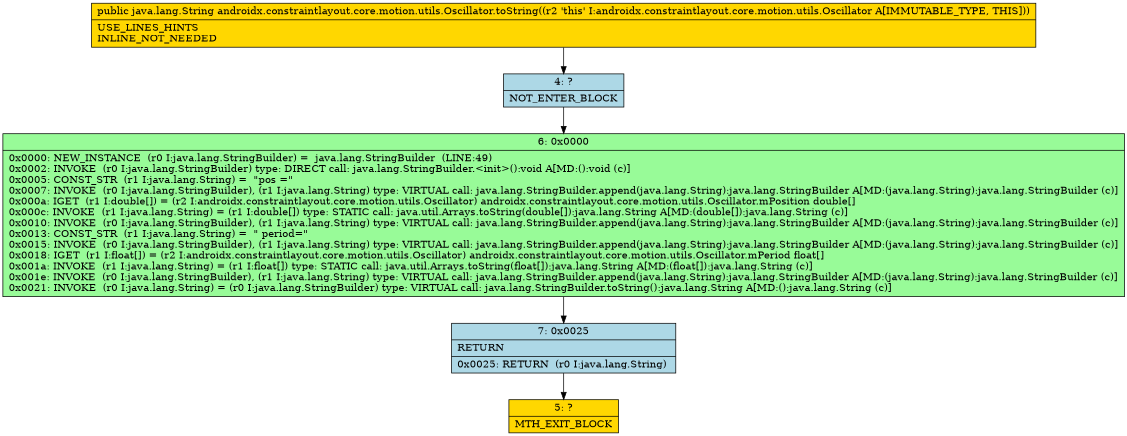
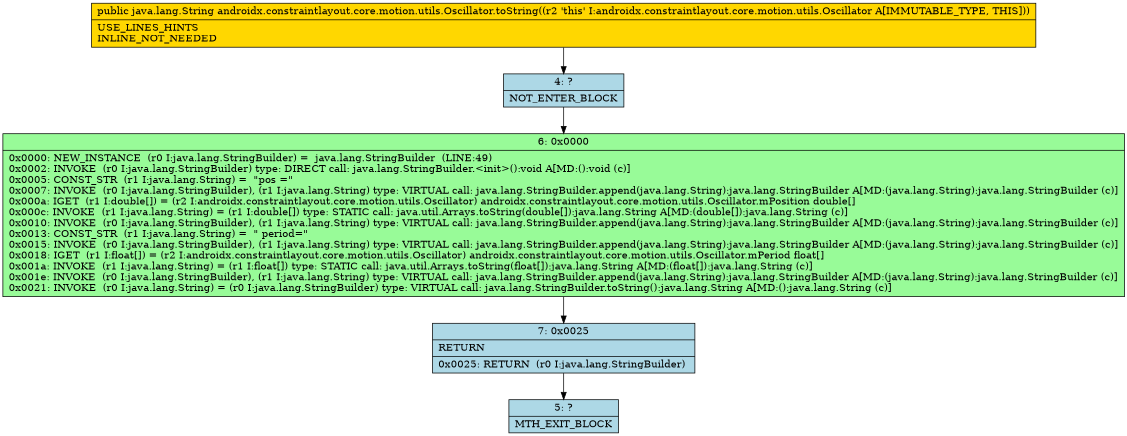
node "7: 0x0025": text "0x0025: RETURN  (r0 I:java.lang.String)" -> "0x0025: RETURN  (r0 I:java.lang.StringBuilder)"
node "5: ?": fillcolor gold -> lightblue
